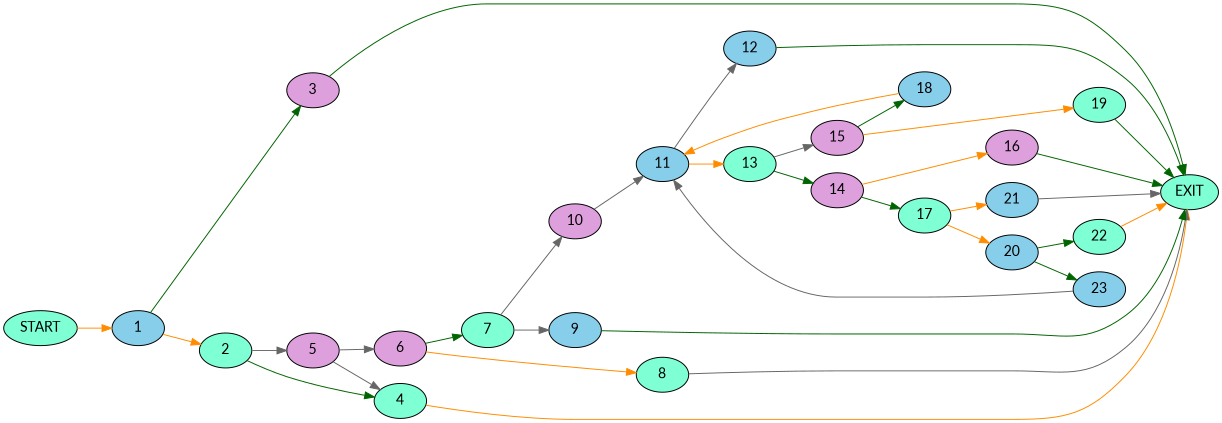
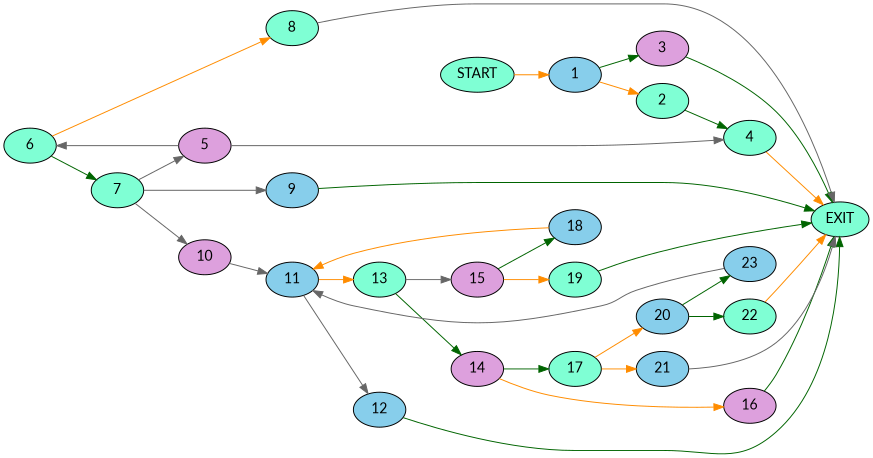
node "6": fillcolor plum -> aquamarine
edge "2" -> "5": now "7" -> "5"
